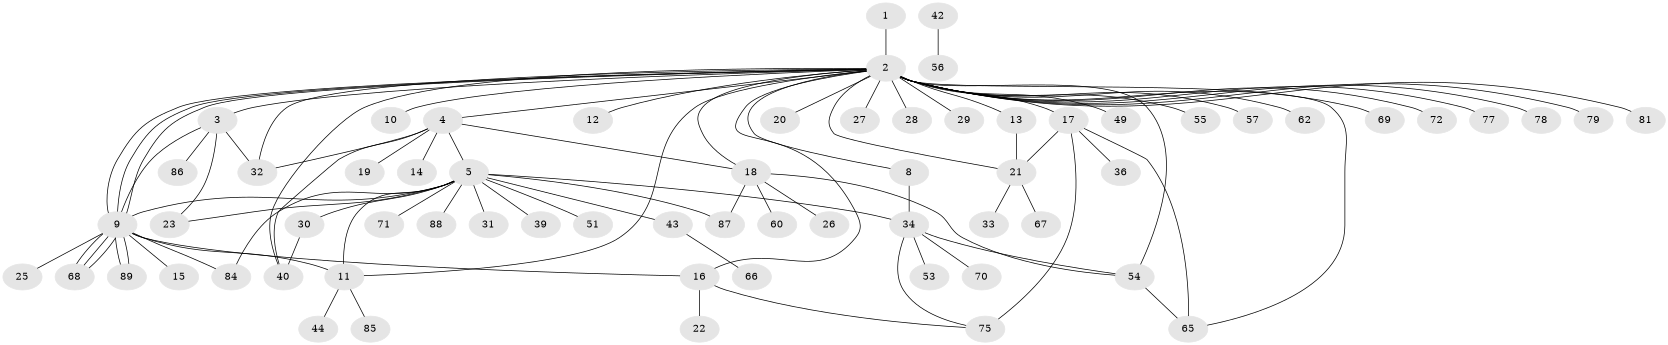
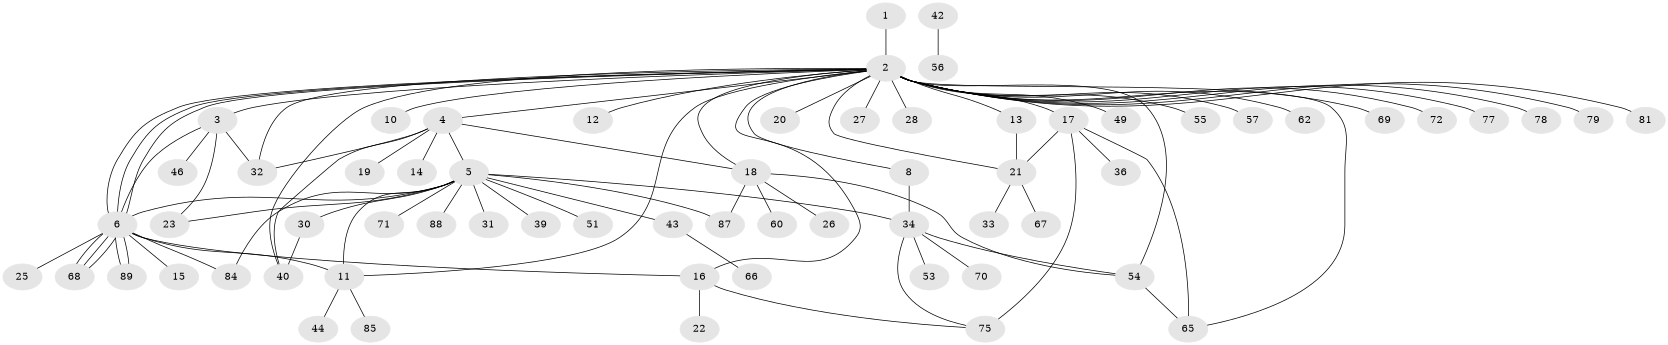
node "29": removed
node "86": label "86" -> "46"
node "9": label "9" -> "6"
